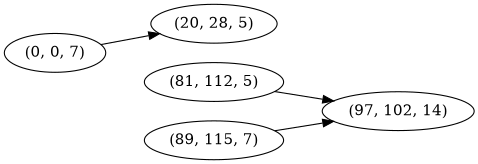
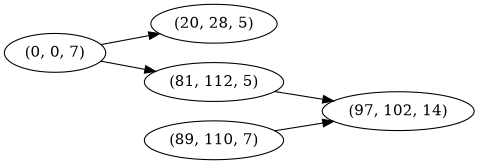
edge "(0, 0, 7)" -> "(81, 112, 5)": added
node "(89, 115, 7)": label "(89, 115, 7)" -> "(89, 110, 7)"
